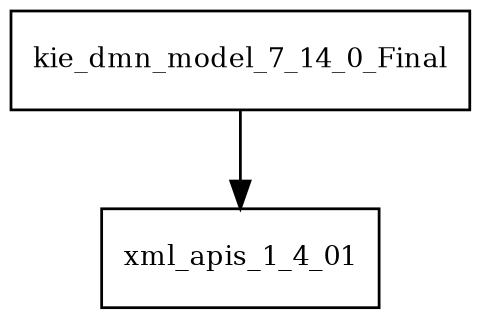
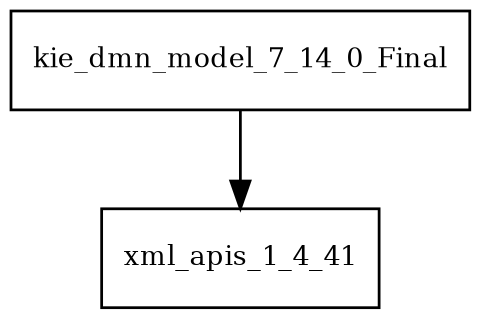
node "xml_apis_1_4_01": label "xml_apis_1_4_01" -> "xml_apis_1_4_41"
